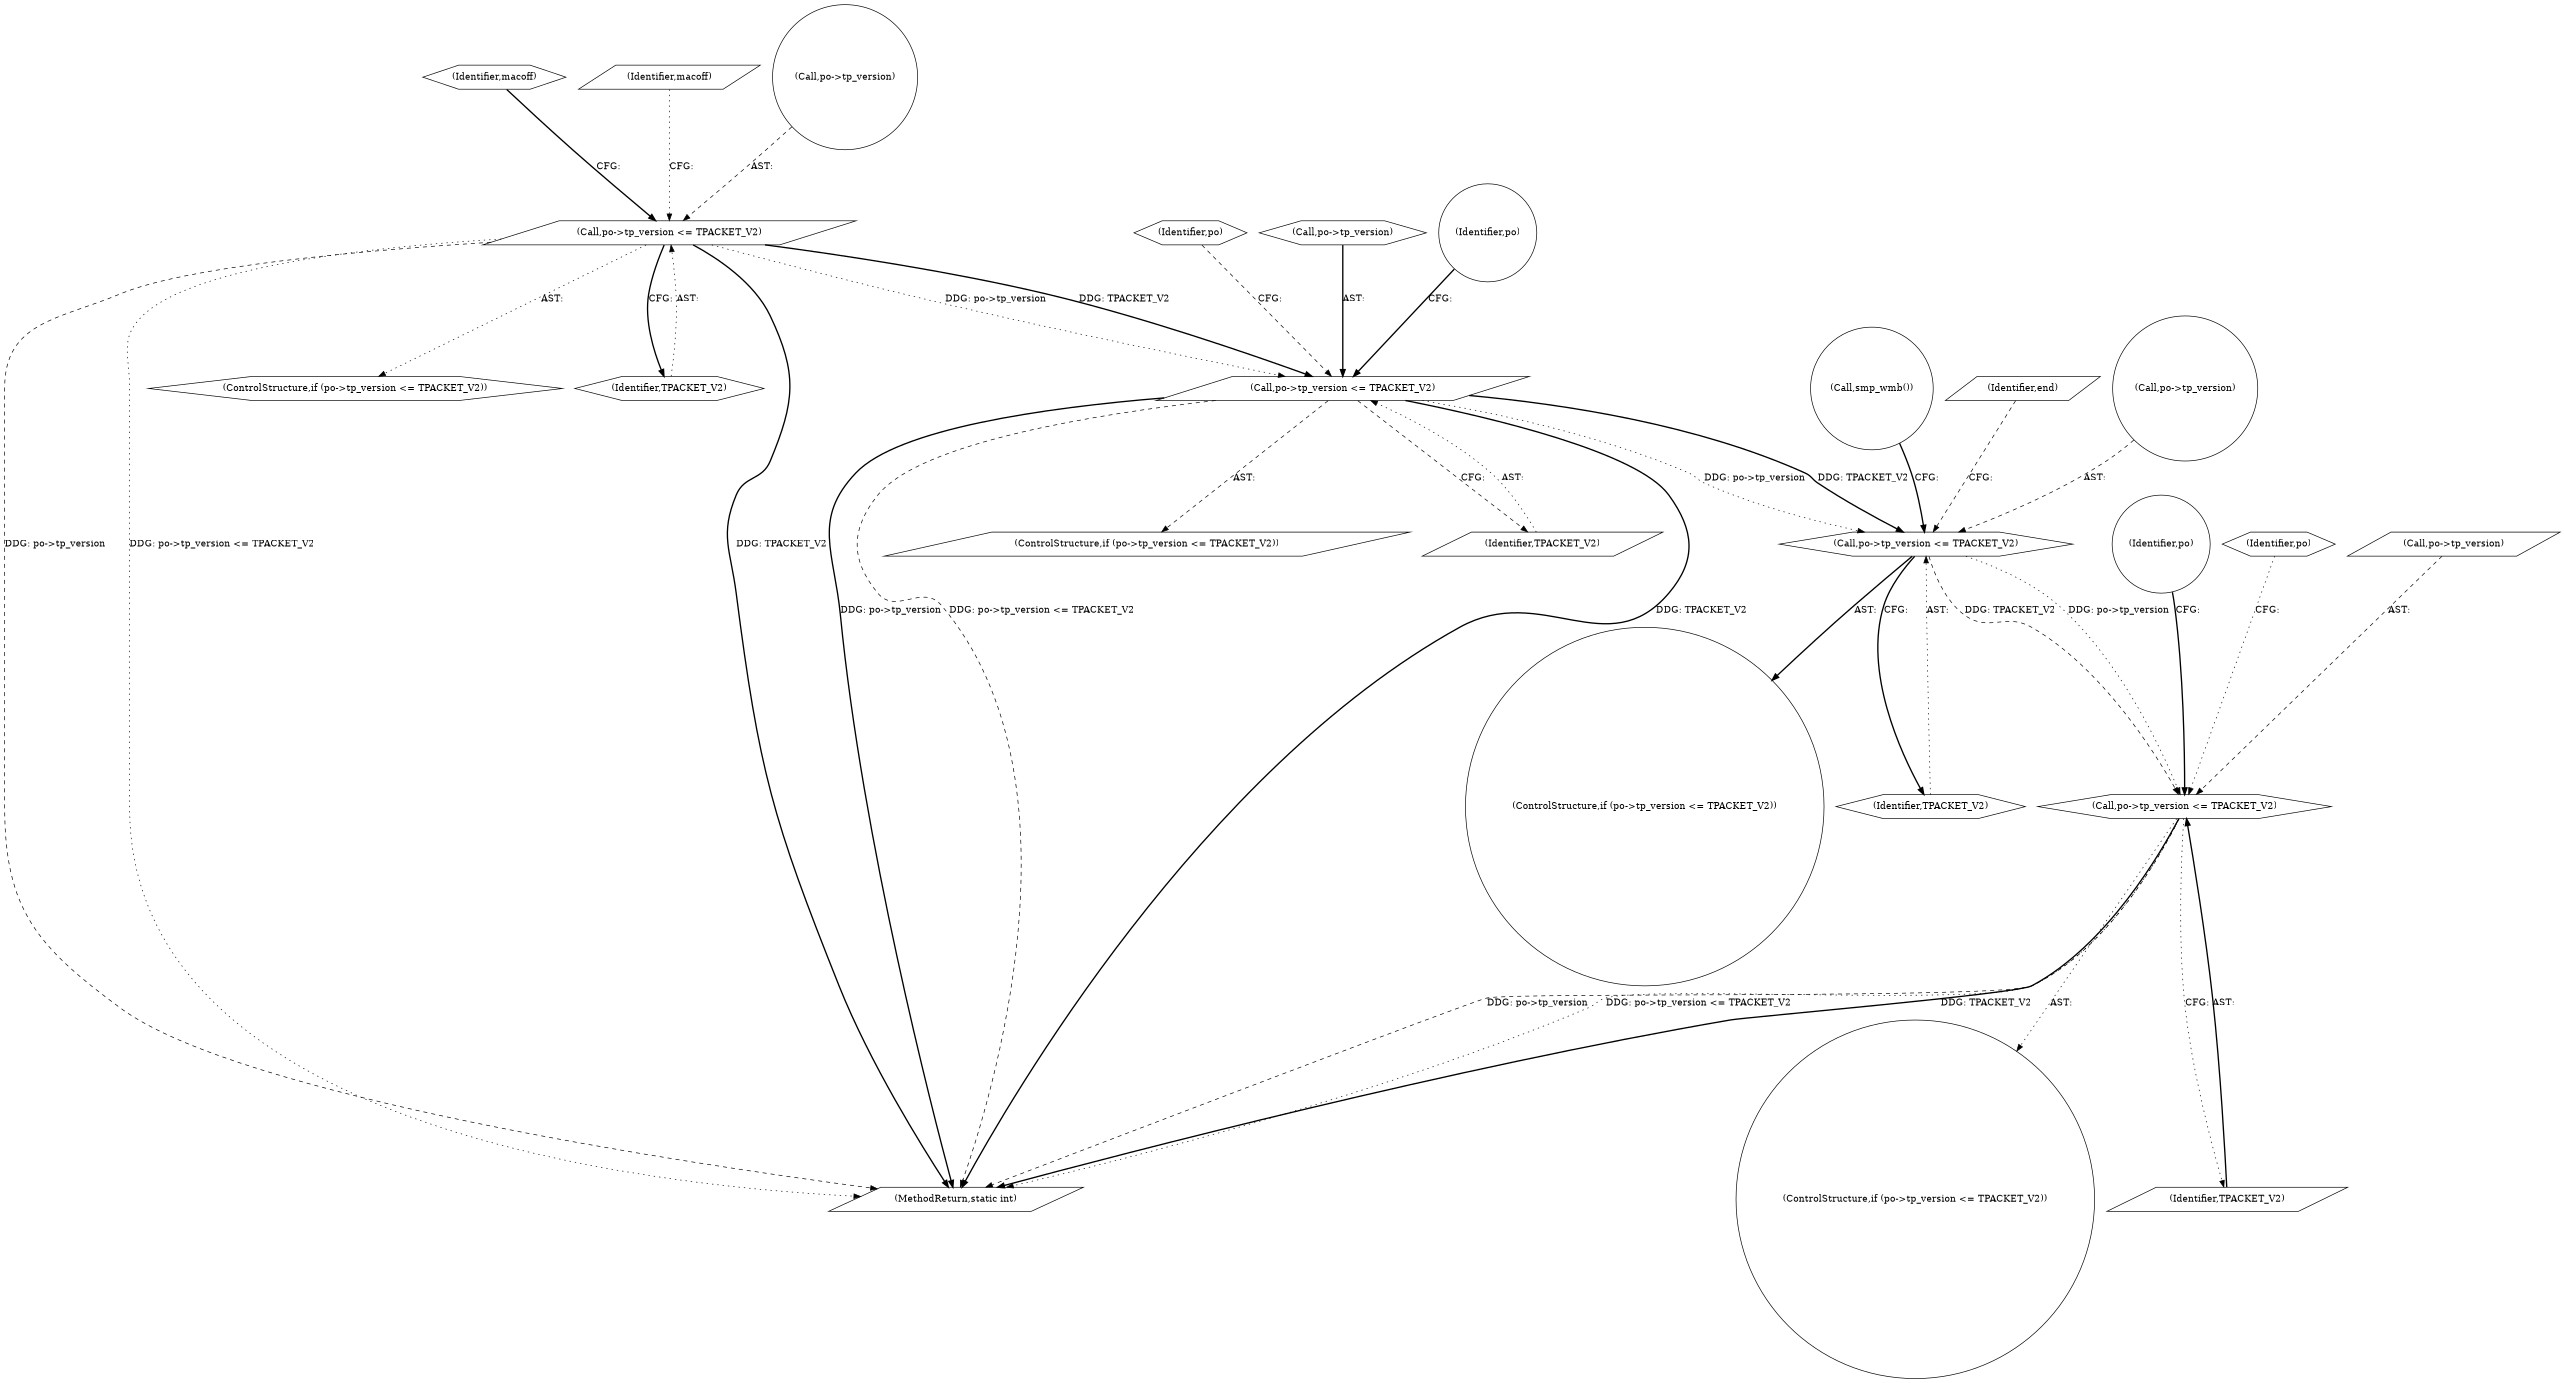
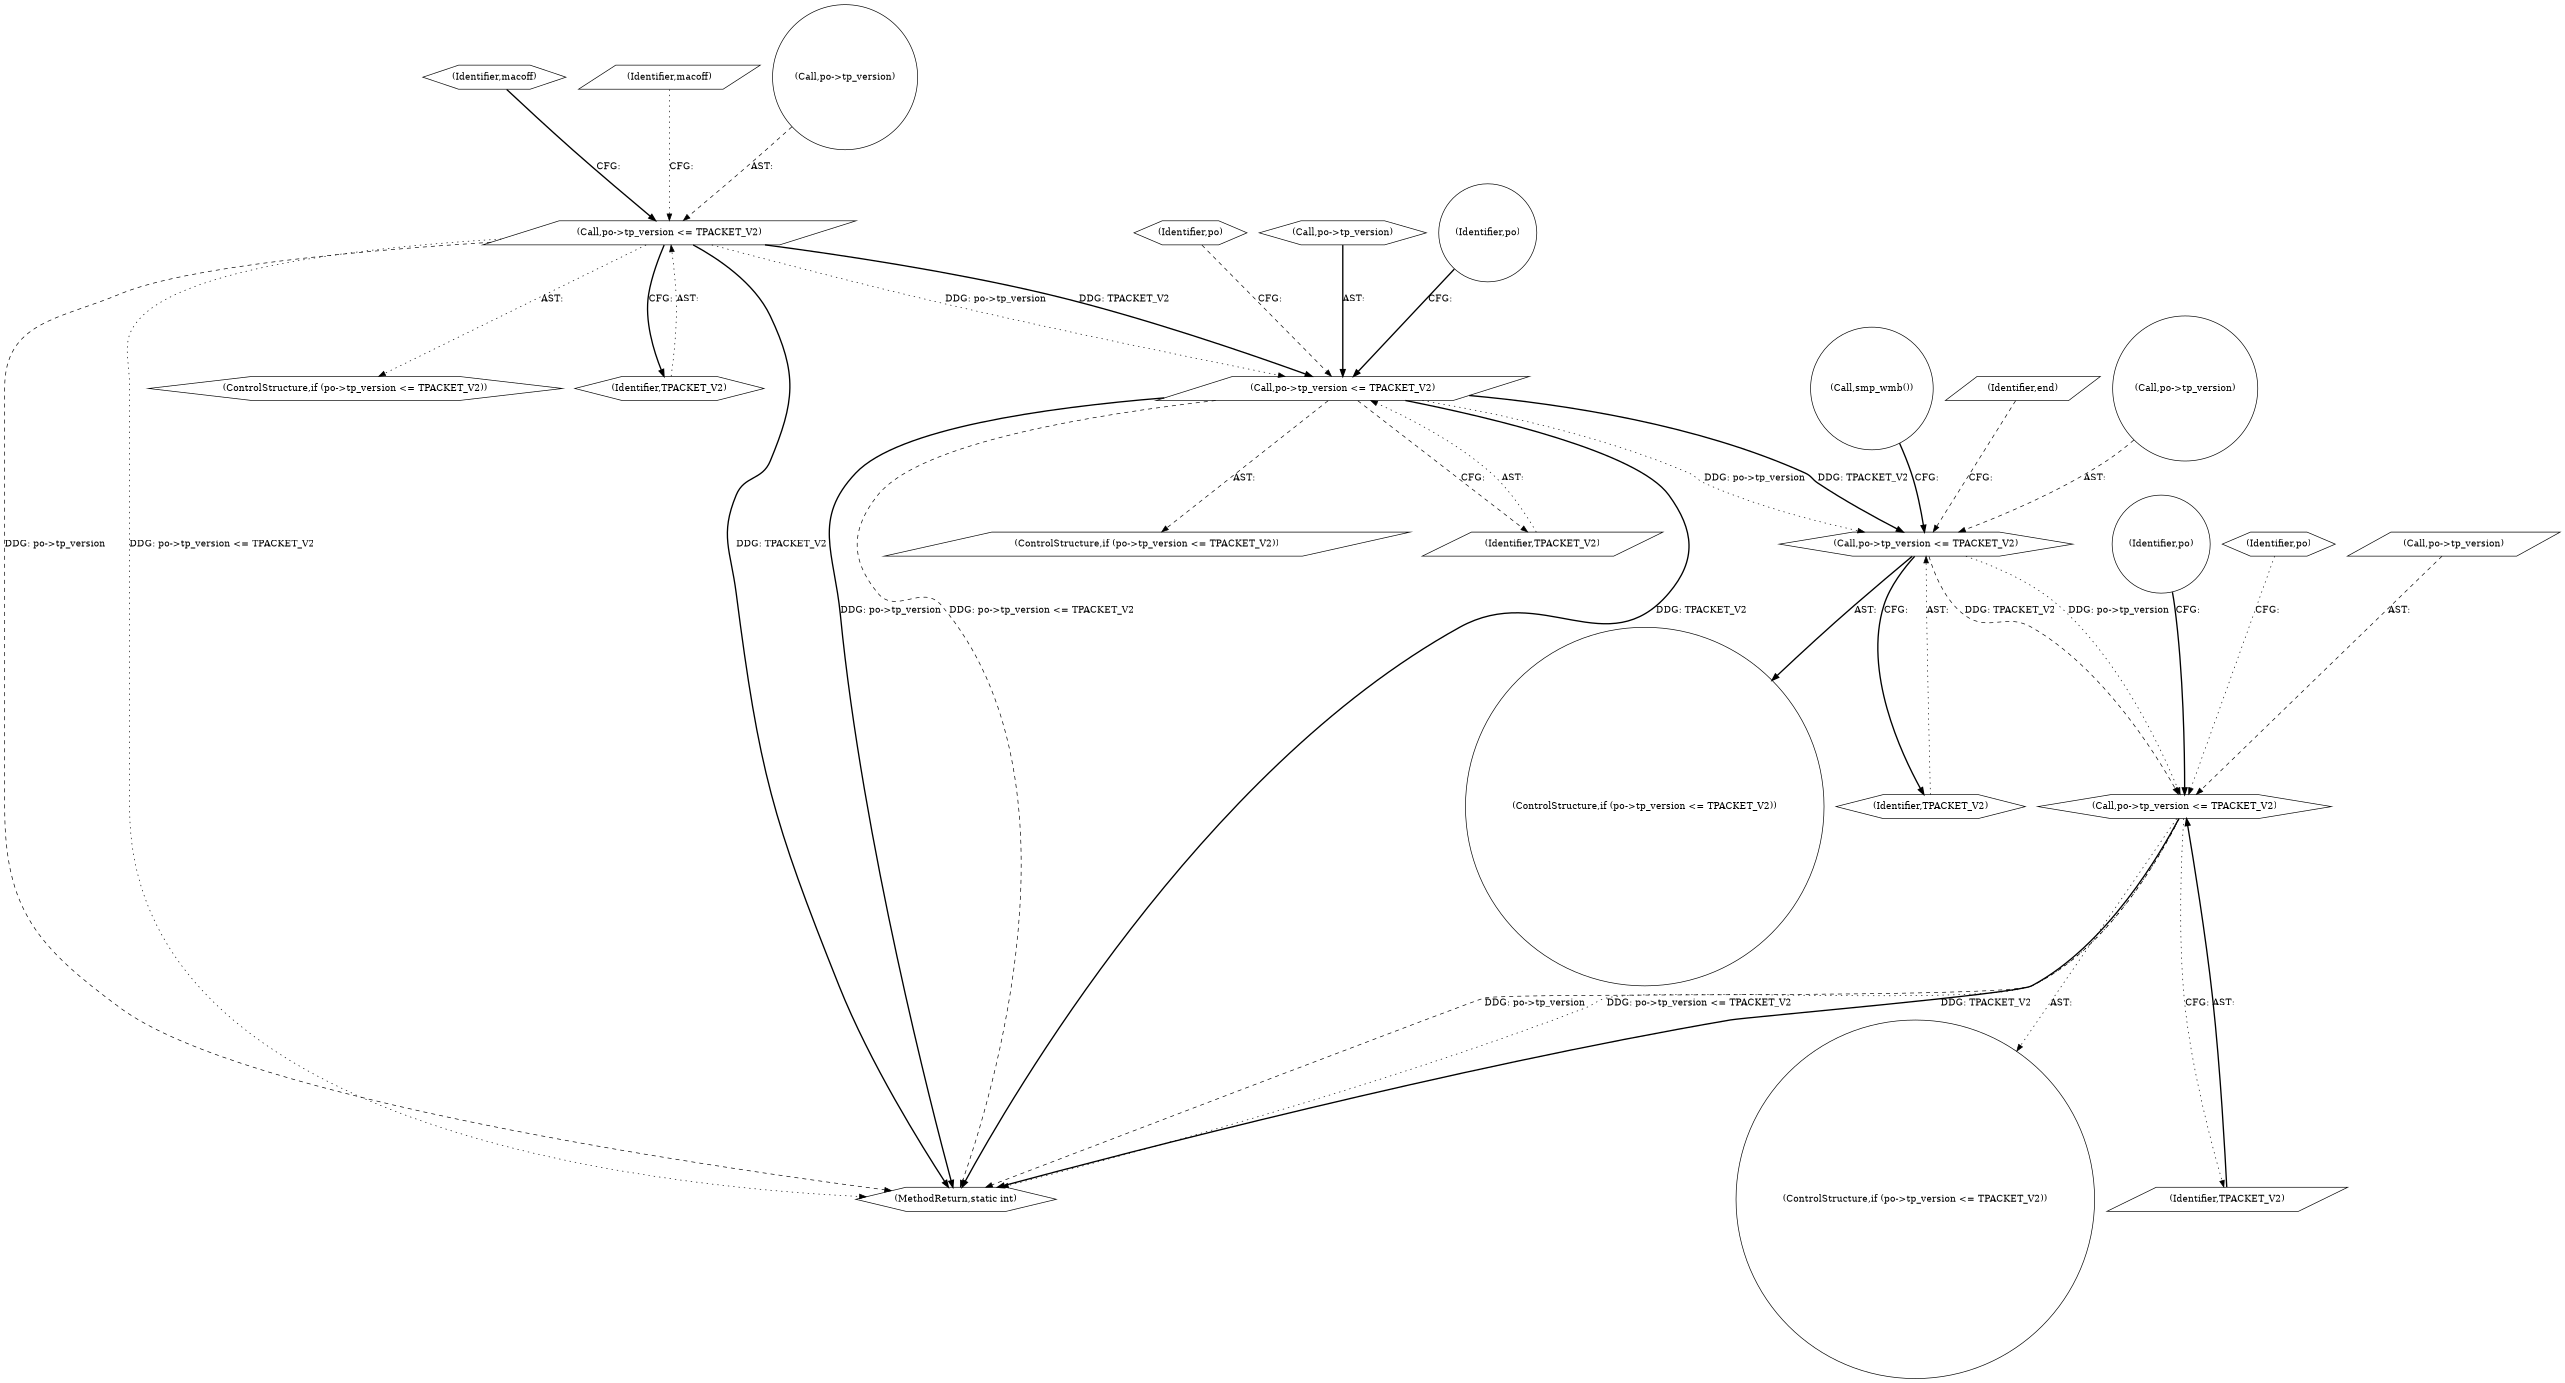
node "(MethodReturn,static int)": shape parallelogram -> hexagon
